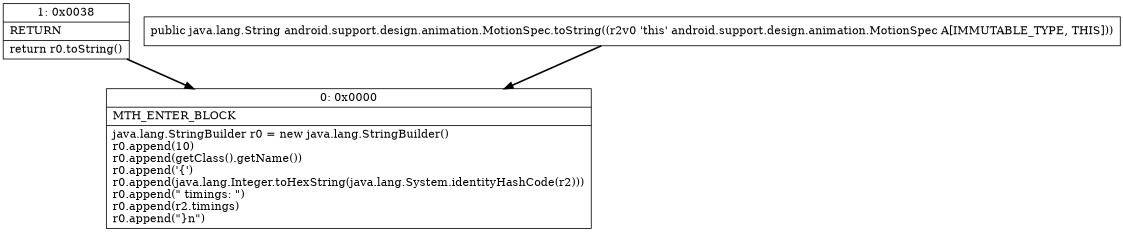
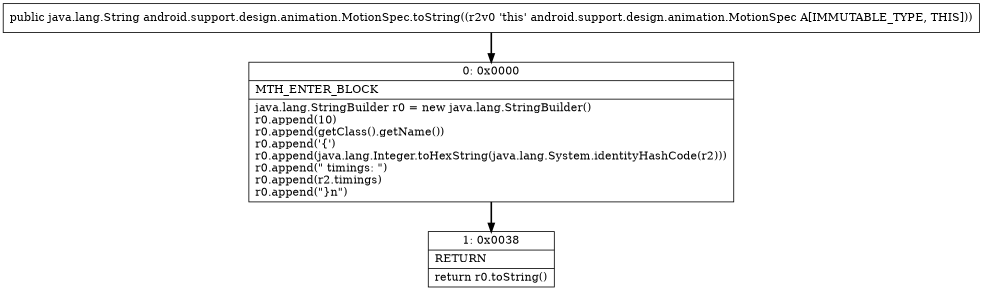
edge "1: 0x0038" -> "0: 0x0000": reversed
